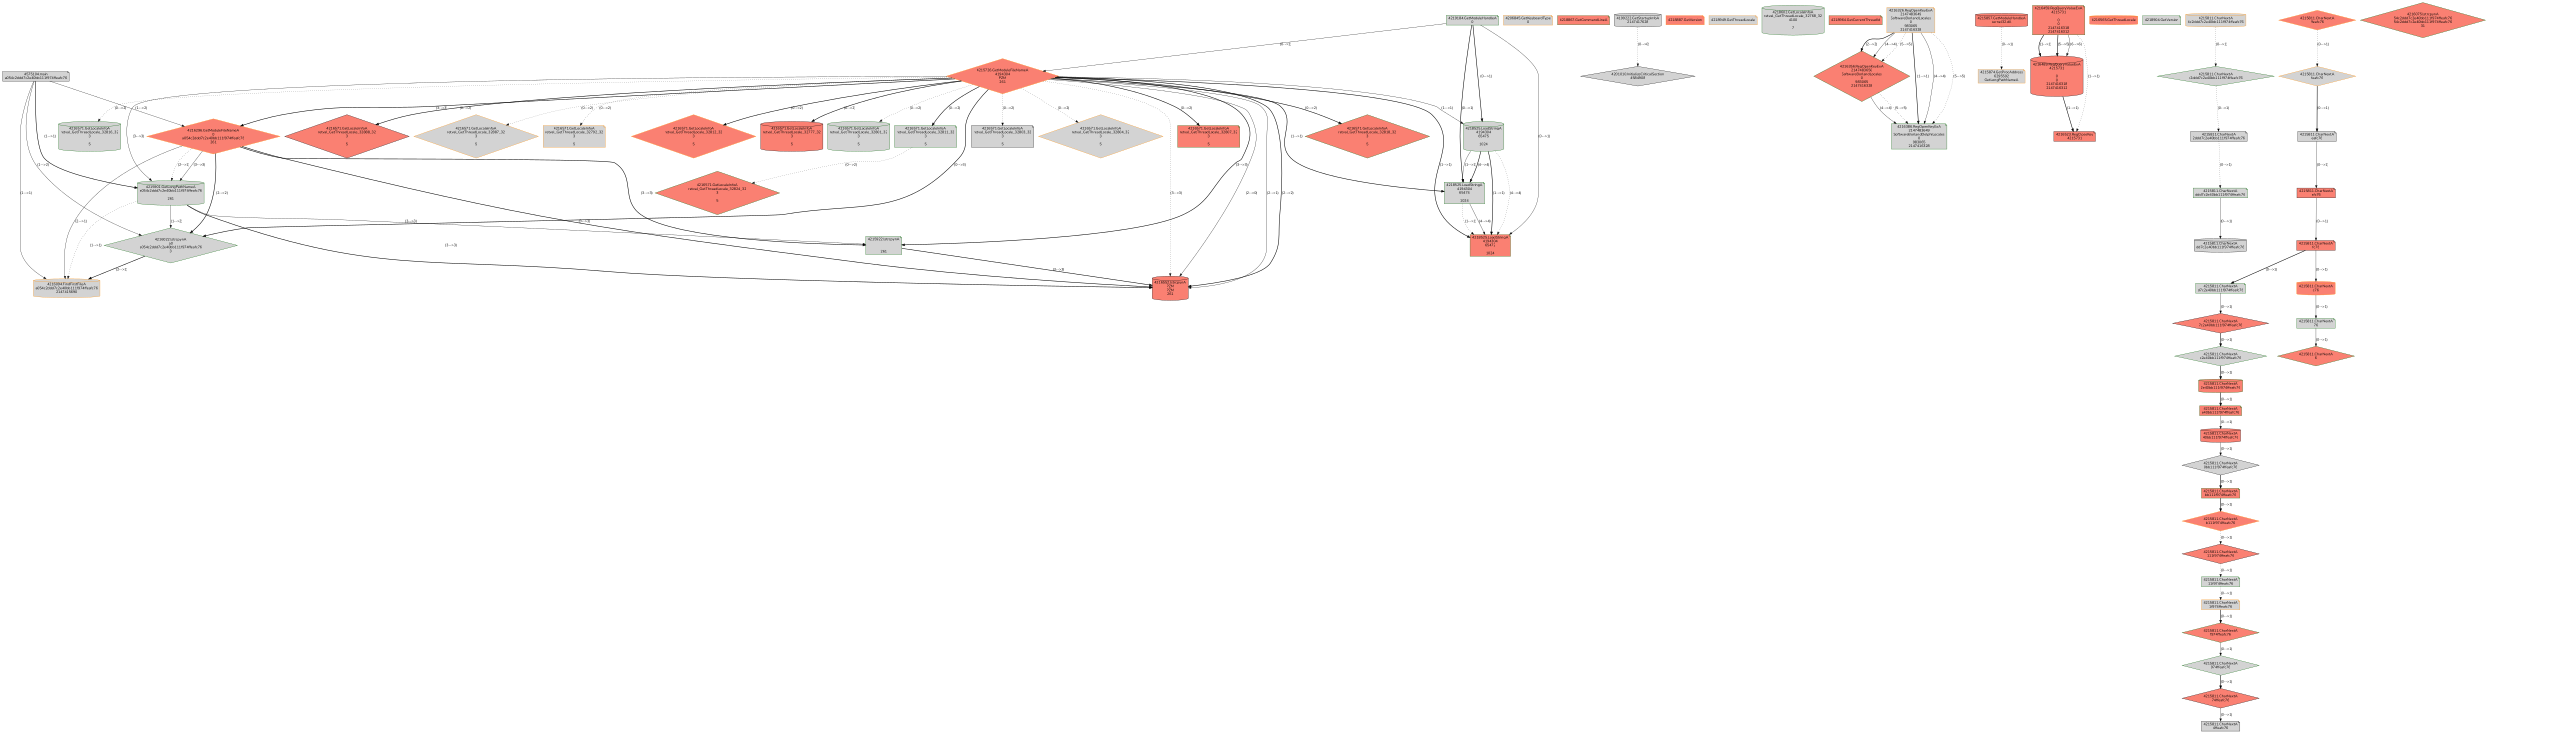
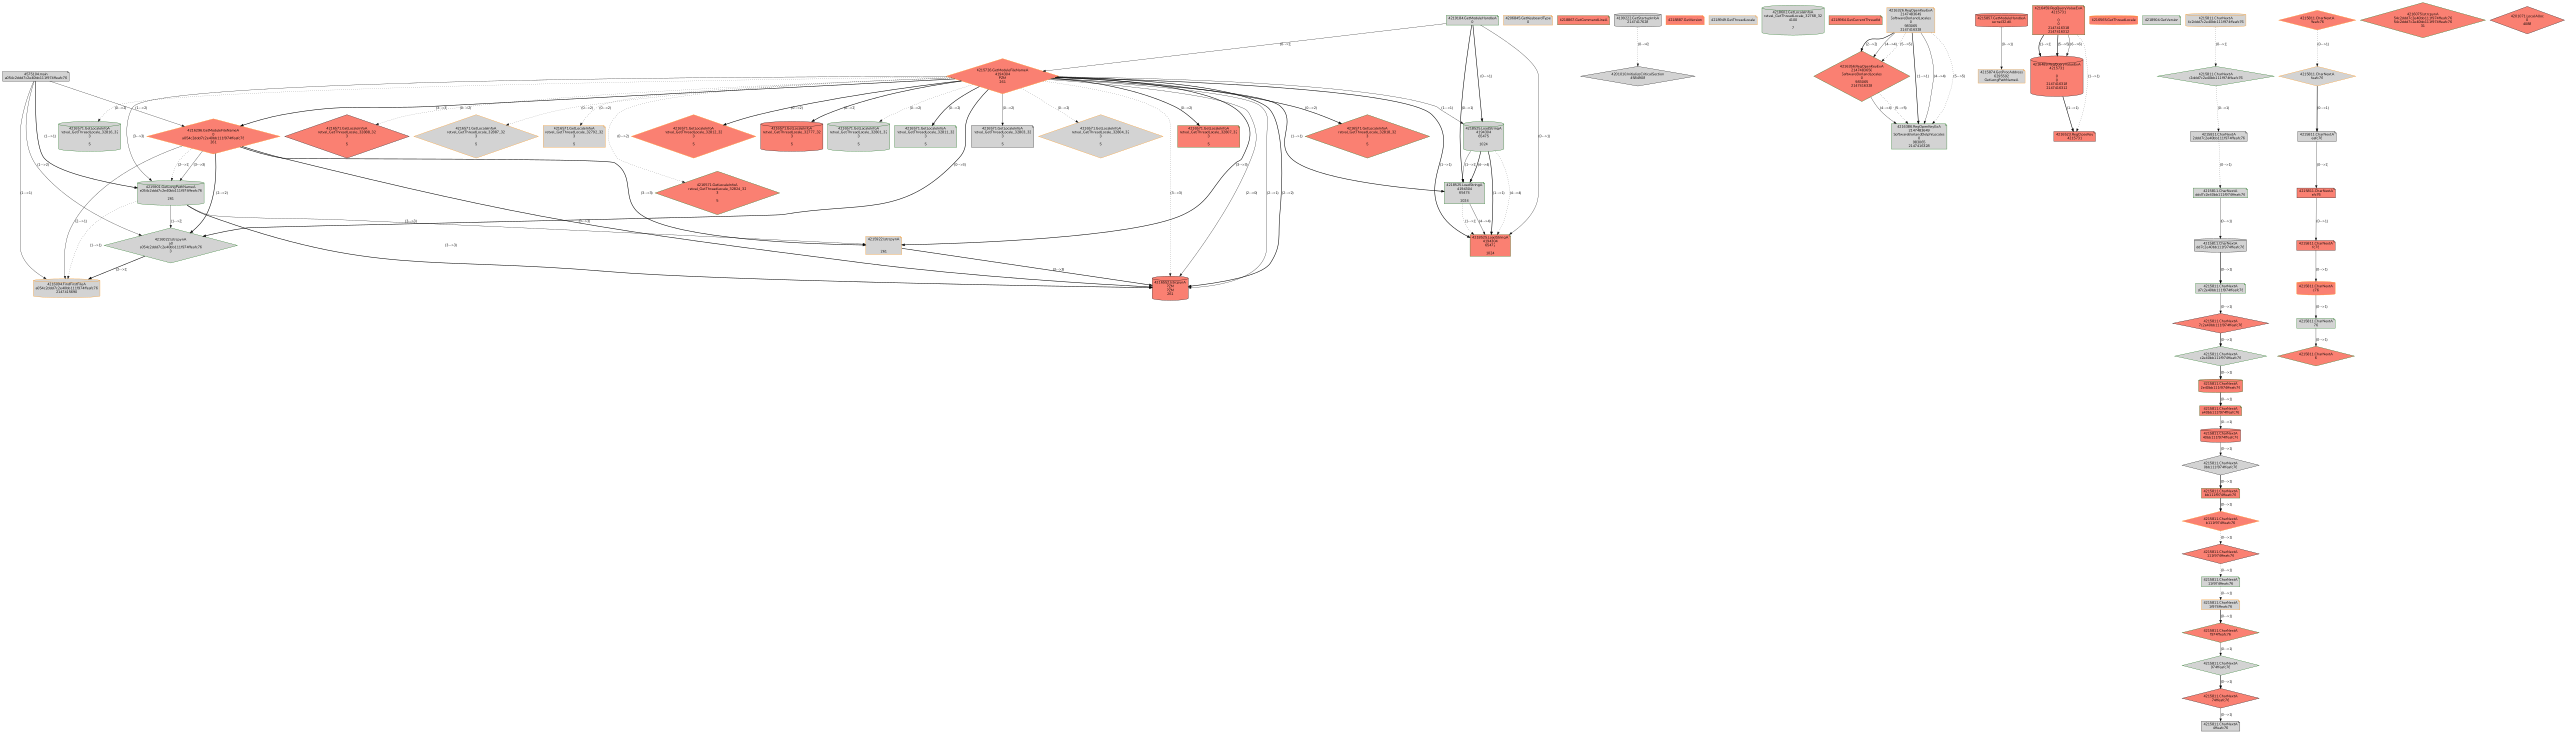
node "4201071.LocalAlloc 0 4088": added
edge "4215857.GetModuleHandleA kernel32.dll" -> "4215874.GetProcAddress 6295592 GetLongPathNameA": style dotted -> solid
edge "4215726.GetModuleFileNameA 4194304 PZM 261" -> "4216571.GetLocaleInfoA retval_GetThreadLocale_32888_32 3 5": style bold -> dotted
edge "4215726.GetModuleFileNameA 4194304 PZM 261" -> "4216571.GetLocaleInfoA retval_GetThreadLocale_32803_32 3 5": style dotted -> solid
edge "4216571.GetLocaleInfoA retval_GetThreadLocale_32811_32 3 5" -> "4216571.GetLocaleInfoA retval_GetThreadLocale_32824_32 3 5": now "4215726.GetModuleFileNameA 4194304 PZM 261" -> "4216571.GetLocaleInfoA retval_GetThreadLocale_32824_32 3 5"
node "4215922.lstrcpynA 261": color darkgreen -> darkorange
edge "4215811.CharNextA fc76" -> "4215811.CharNextA d7c2e40bb111f974ffeafc76": now "4215811.CharNextA dd7c2e40bb111f974ffeafc76" -> "4215811.CharNextA d7c2e40bb111f974ffeafc76"
